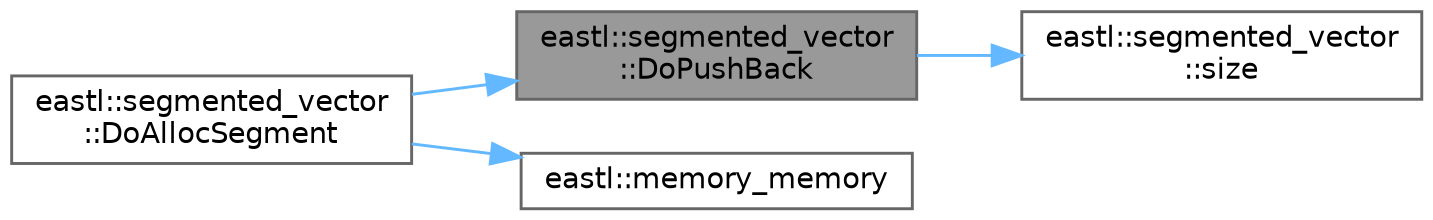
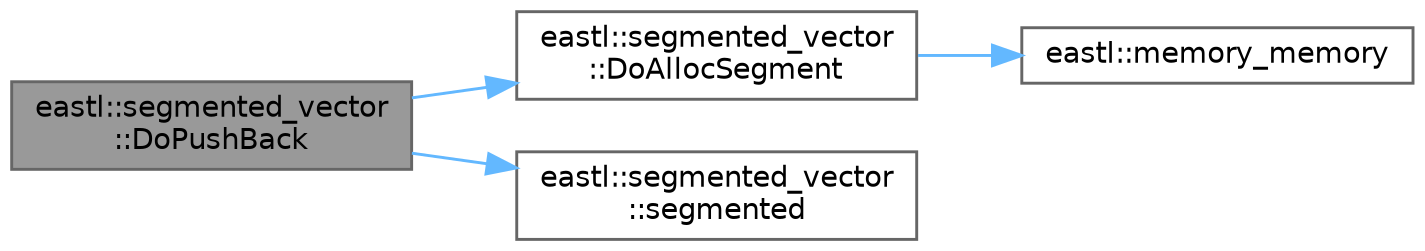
node "eastl::segmented_vector ::size": label "eastl::segmented_vector ::size" -> "eastl::segmented_vector ::segmented"
edge "eastl::segmented_vector ::DoAllocSegment" -> "eastl::segmented_vector ::DoPushBack": reversed
